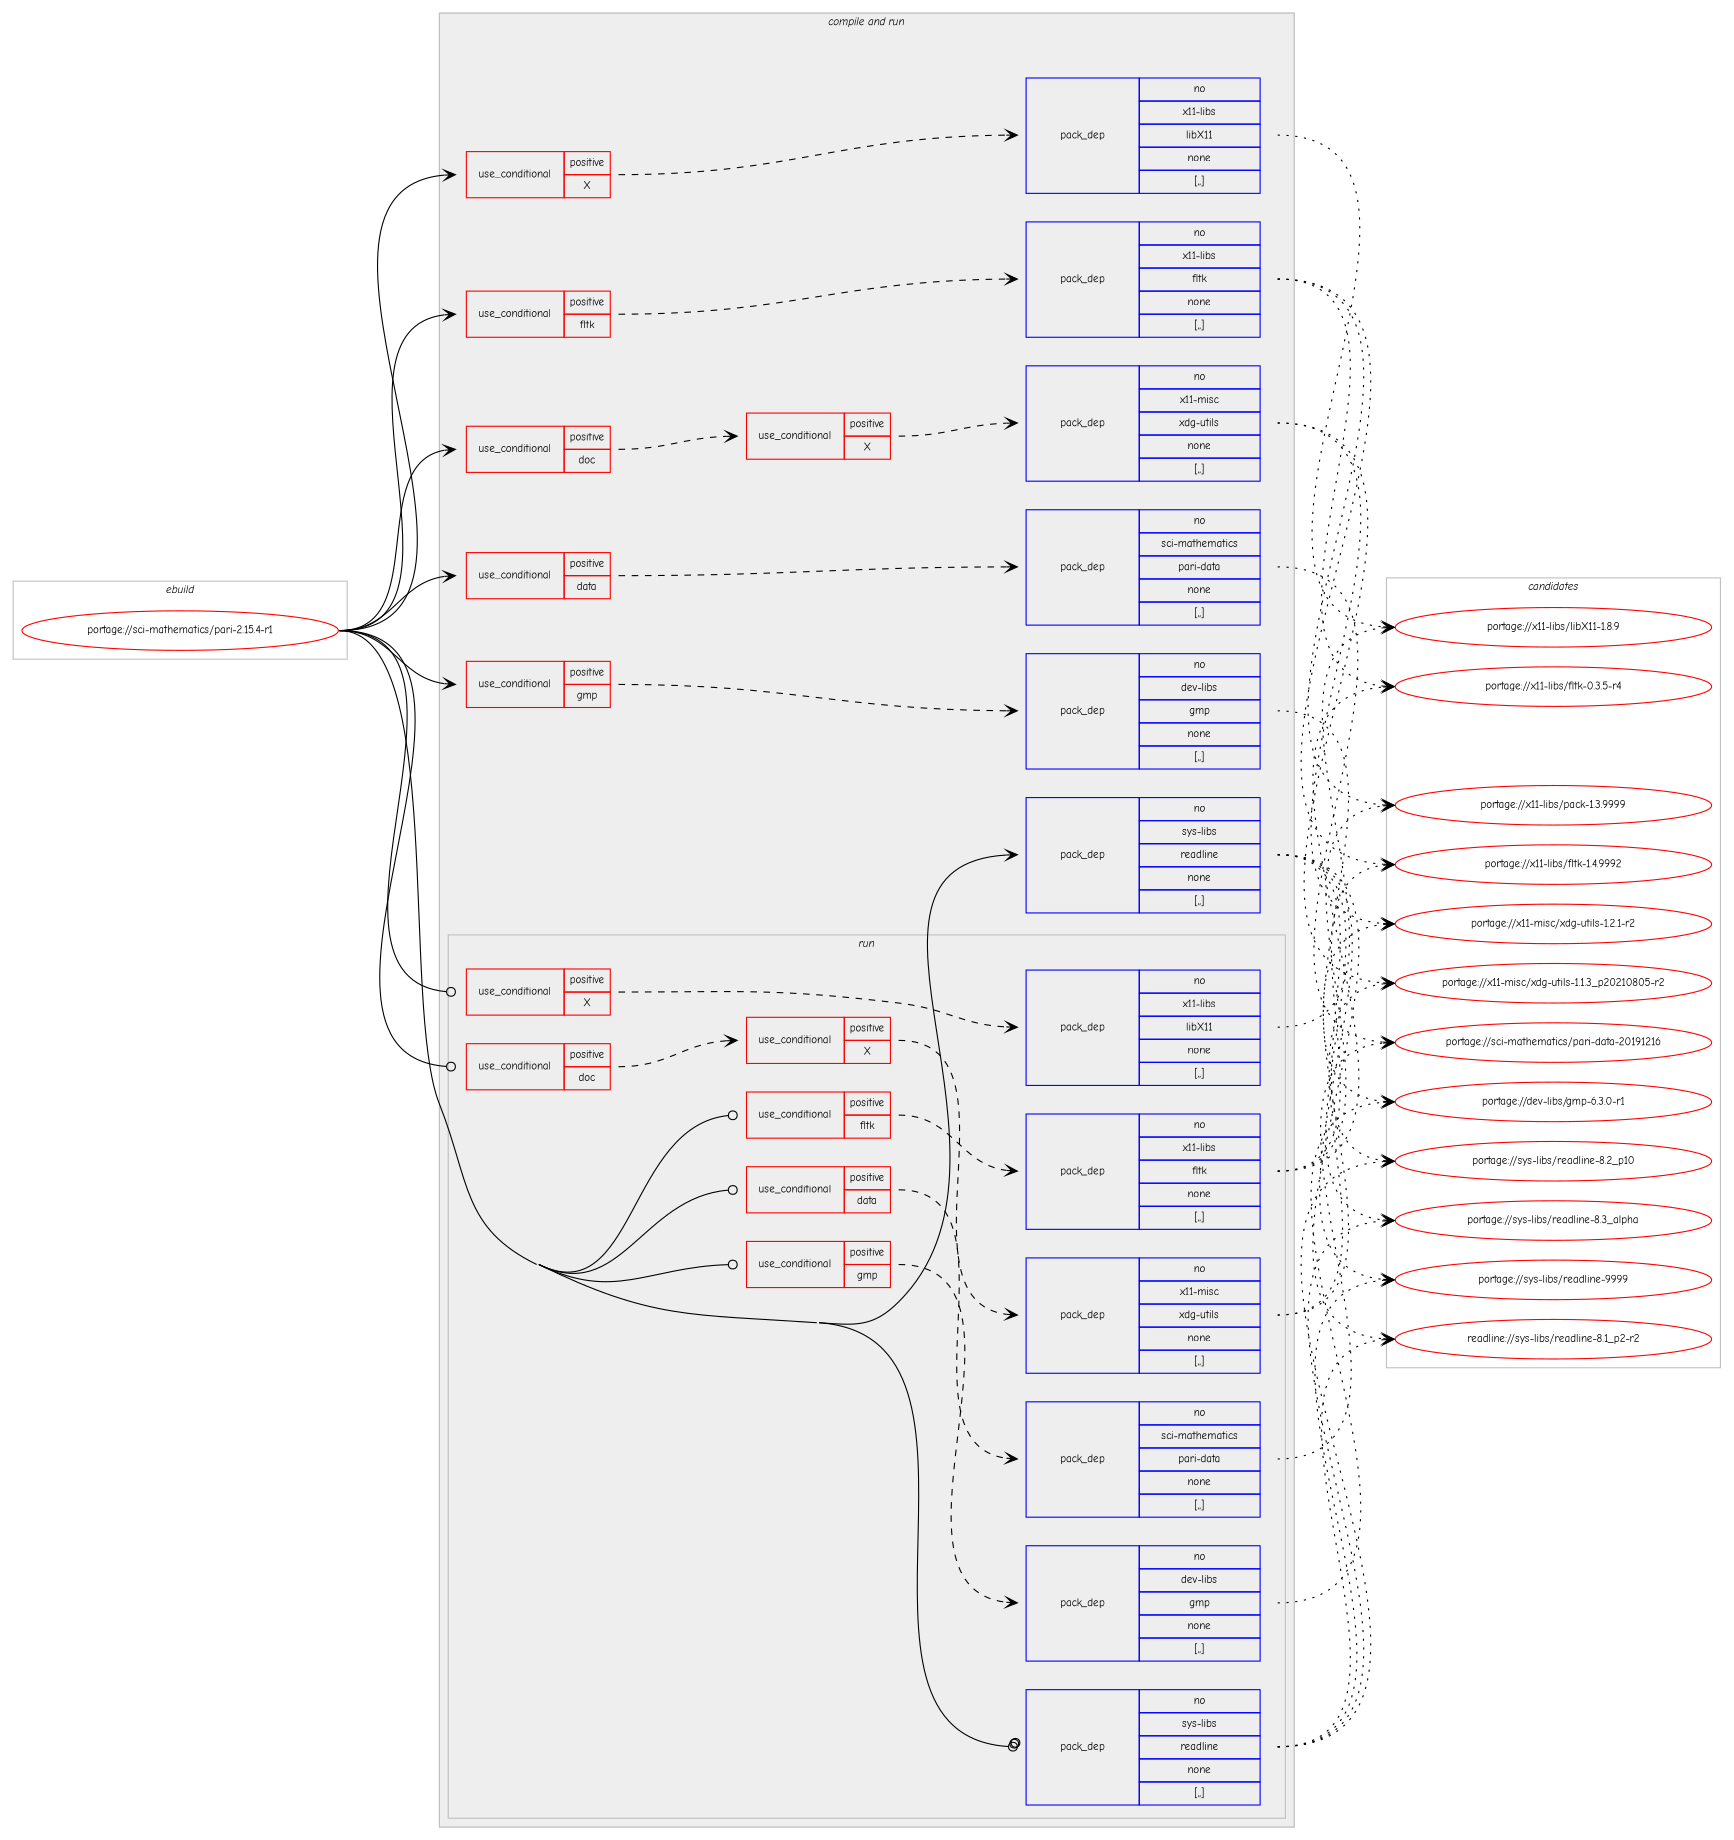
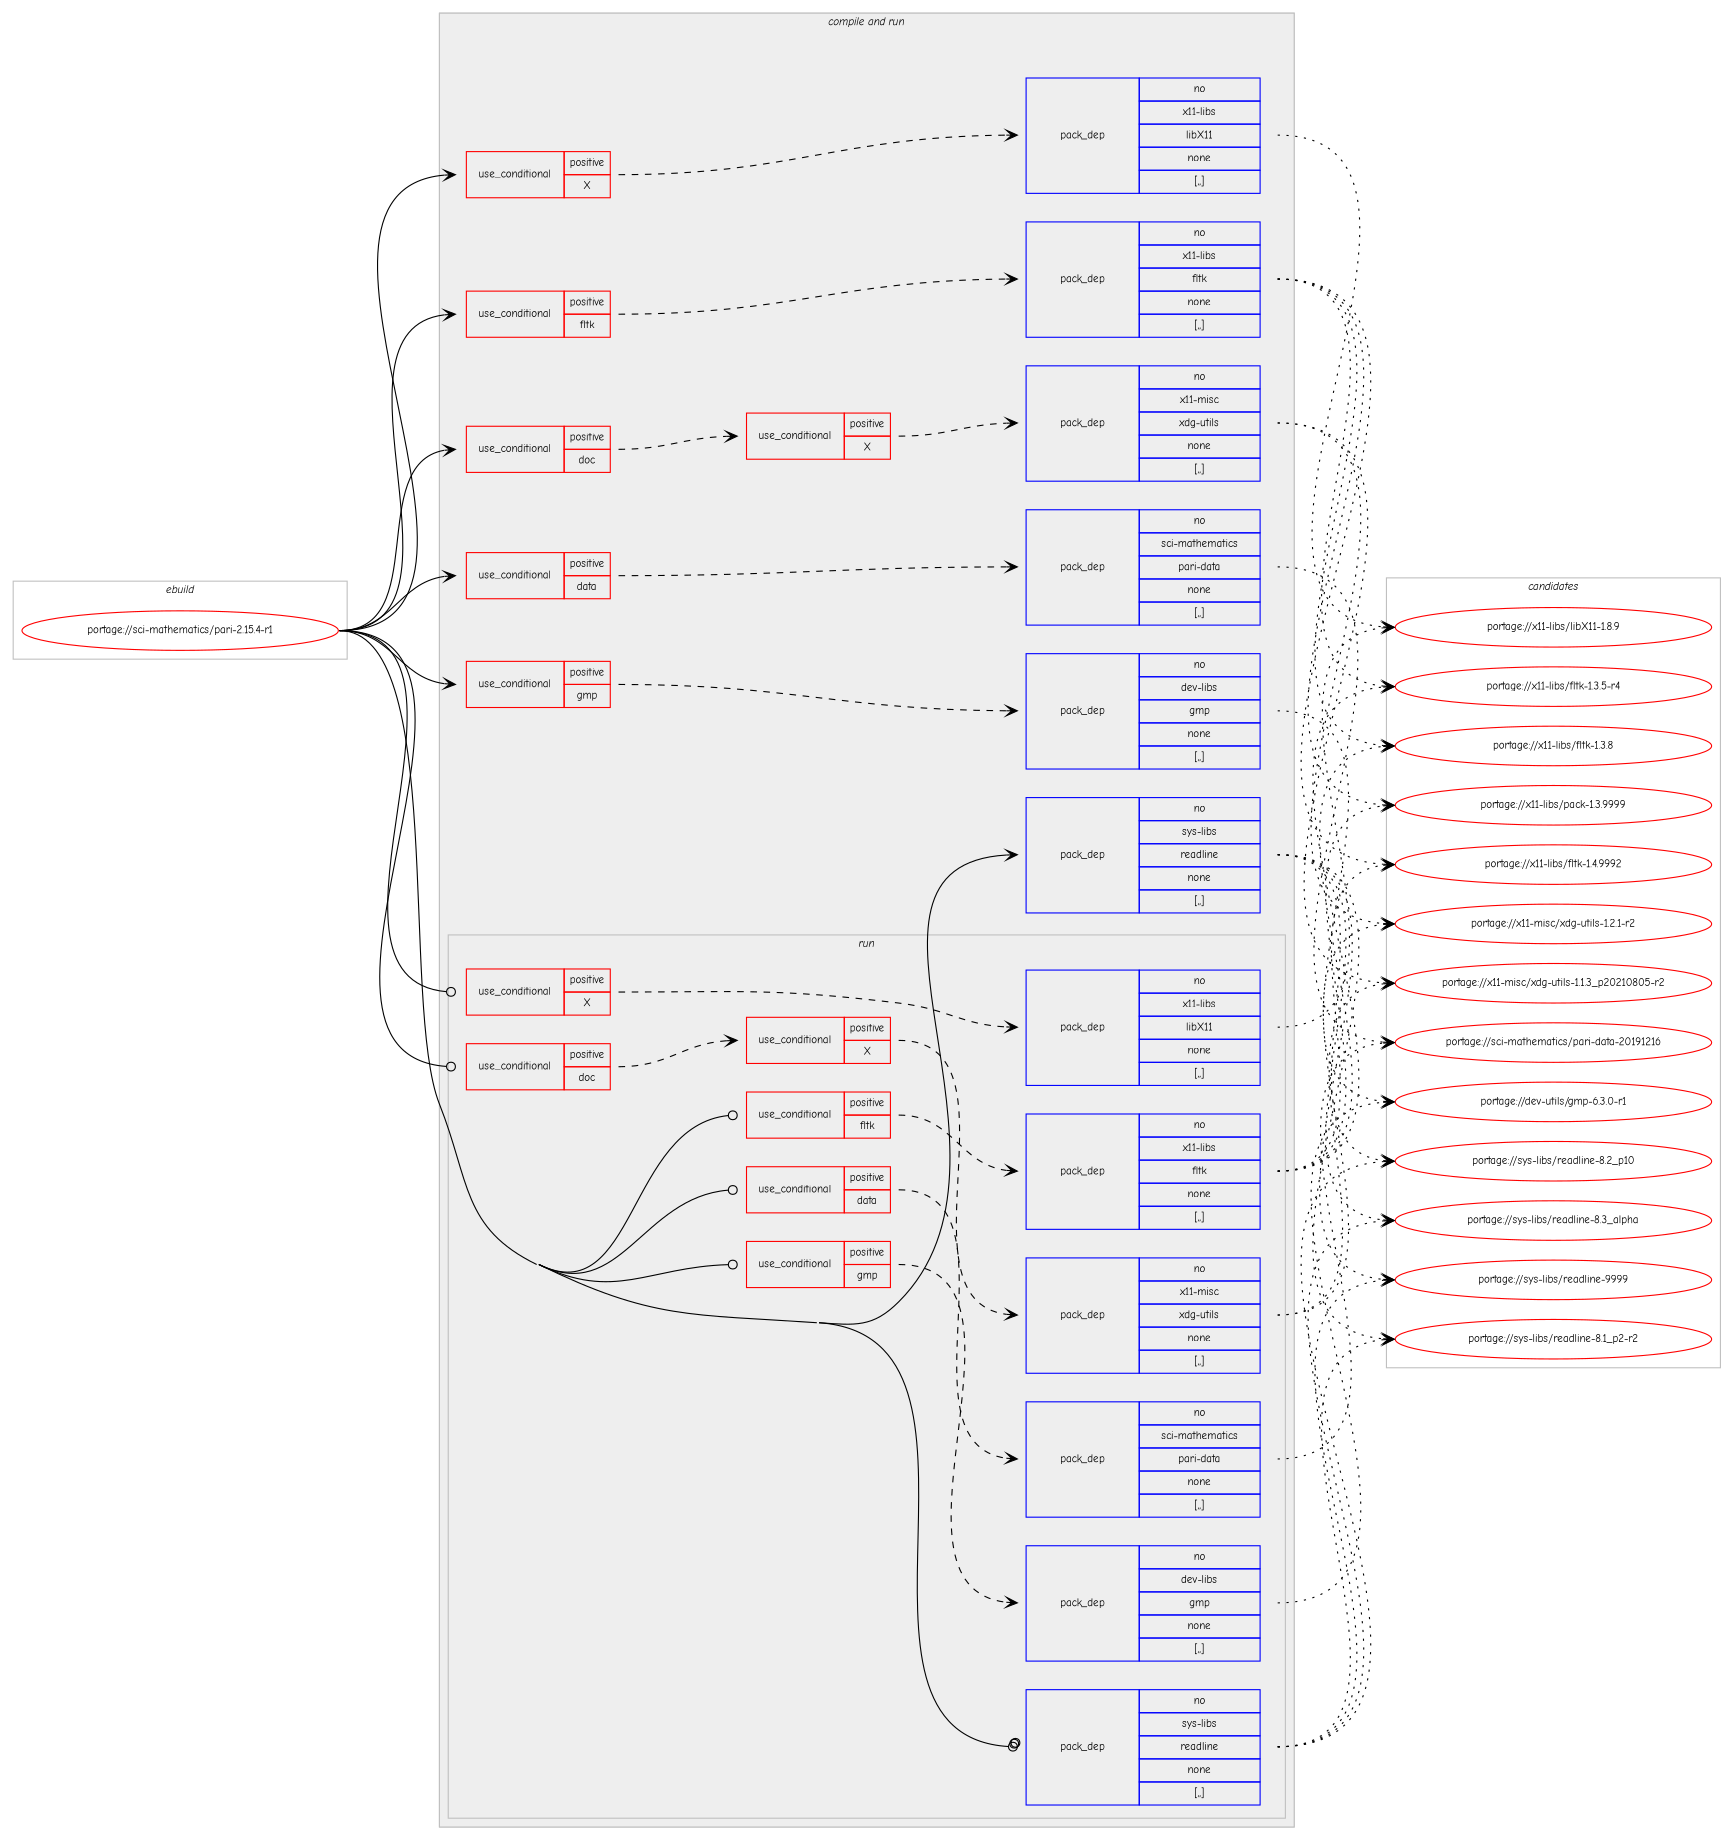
node "portage://x11-libs/fltk-0.3.5-r4": label "portage://x11-libs/fltk-0.3.5-r4" -> "portage://x11-libs/fltk-1.3.5-r4"
node "portage://x11-libs/fltk-1.3.8": added
node "portage://dev-libs/gmp-6.3.0-r1": label "portage://dev-libs/gmp-6.3.0-r1" -> "portage://dev-utils/gmp-6.3.0-r1"
node "readline://sys-libs/readline-8.1_p2-r2": label "readline://sys-libs/readline-8.1_p2-r2" -> "portage://sys-libs/readline-8.1_p2-r2"
